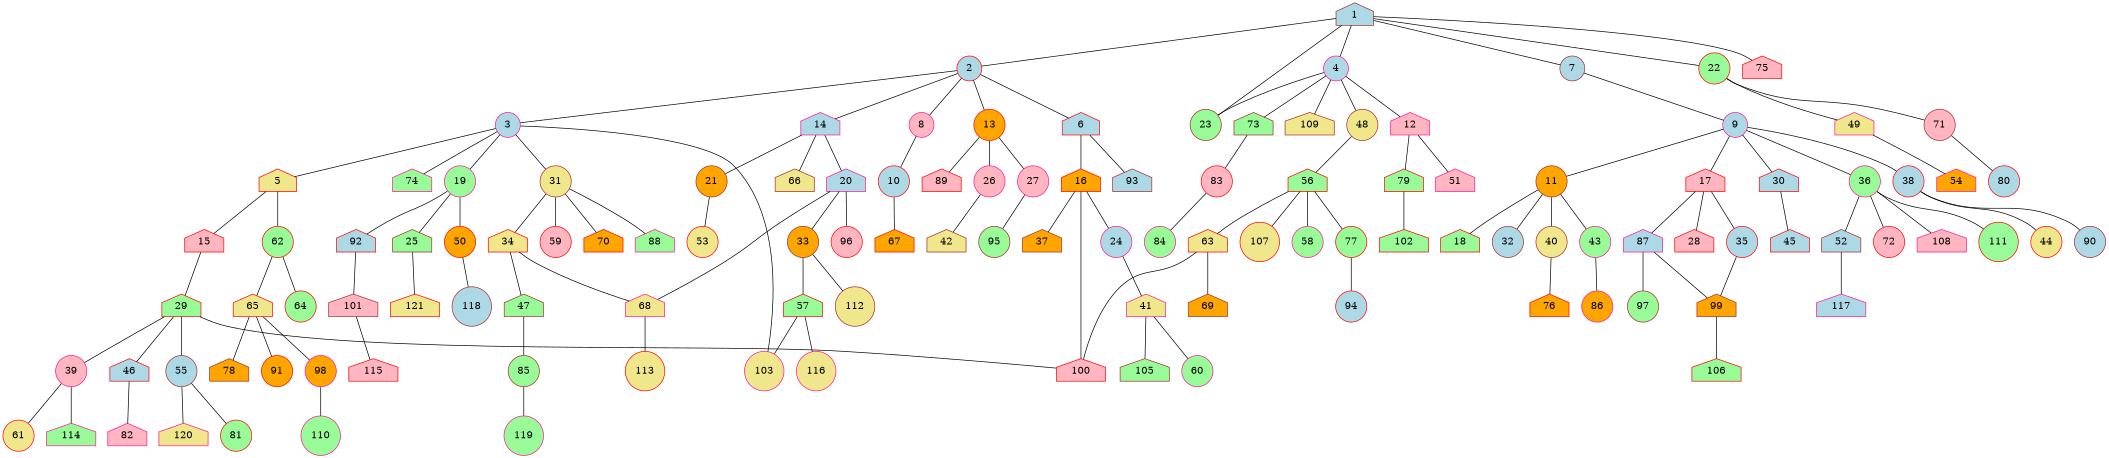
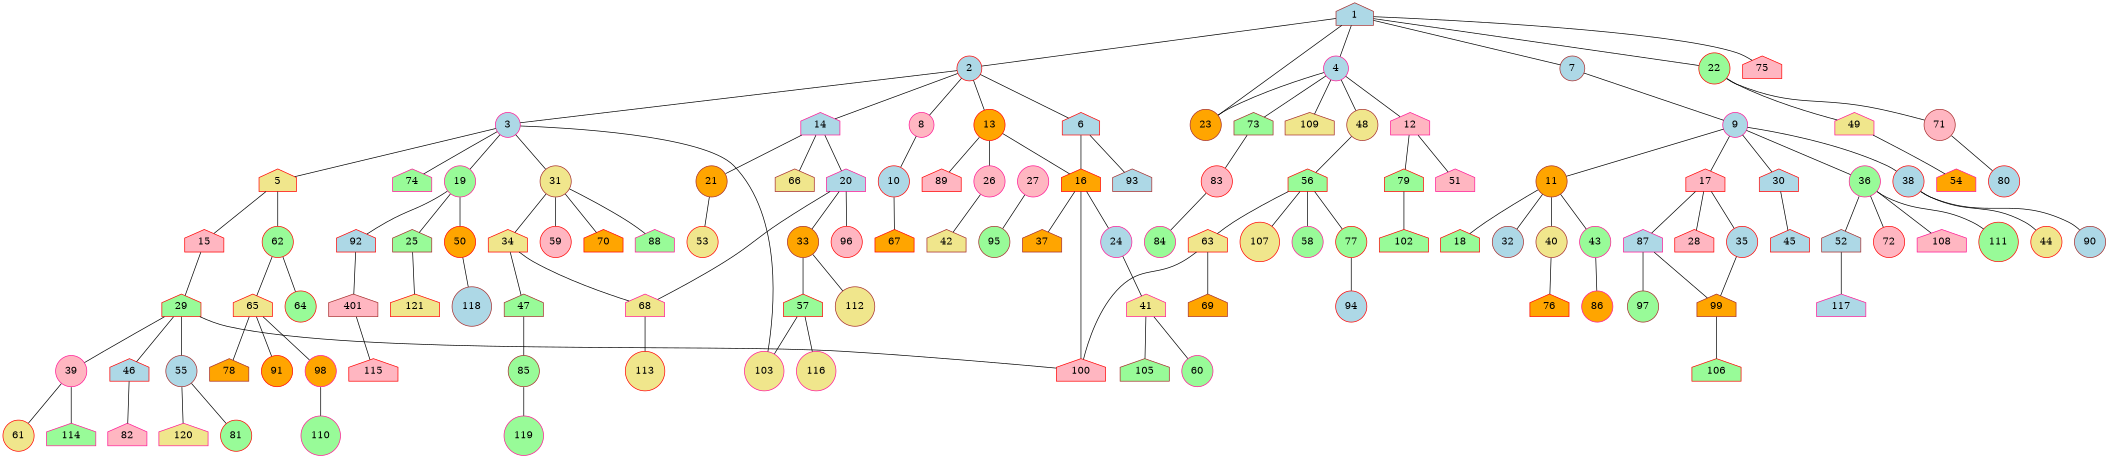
node "23": fillcolor palegreen -> orange
edge "13" -- "27": now "13" -- "16"
node "101": label "101" -> "401"
